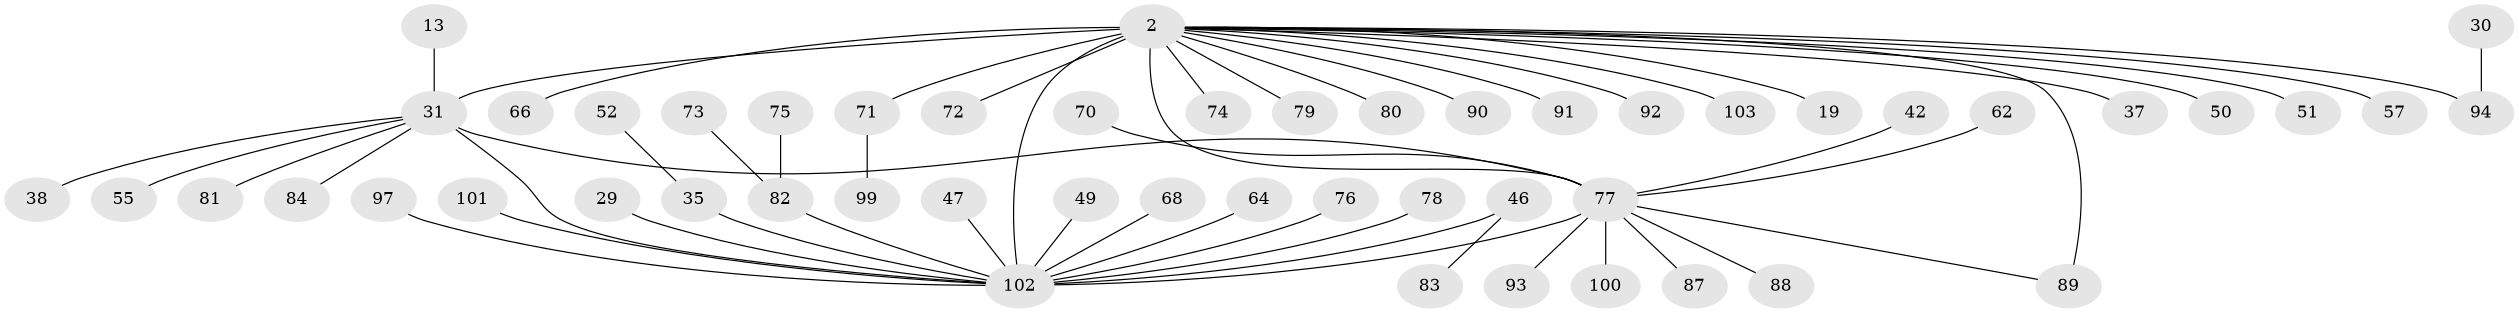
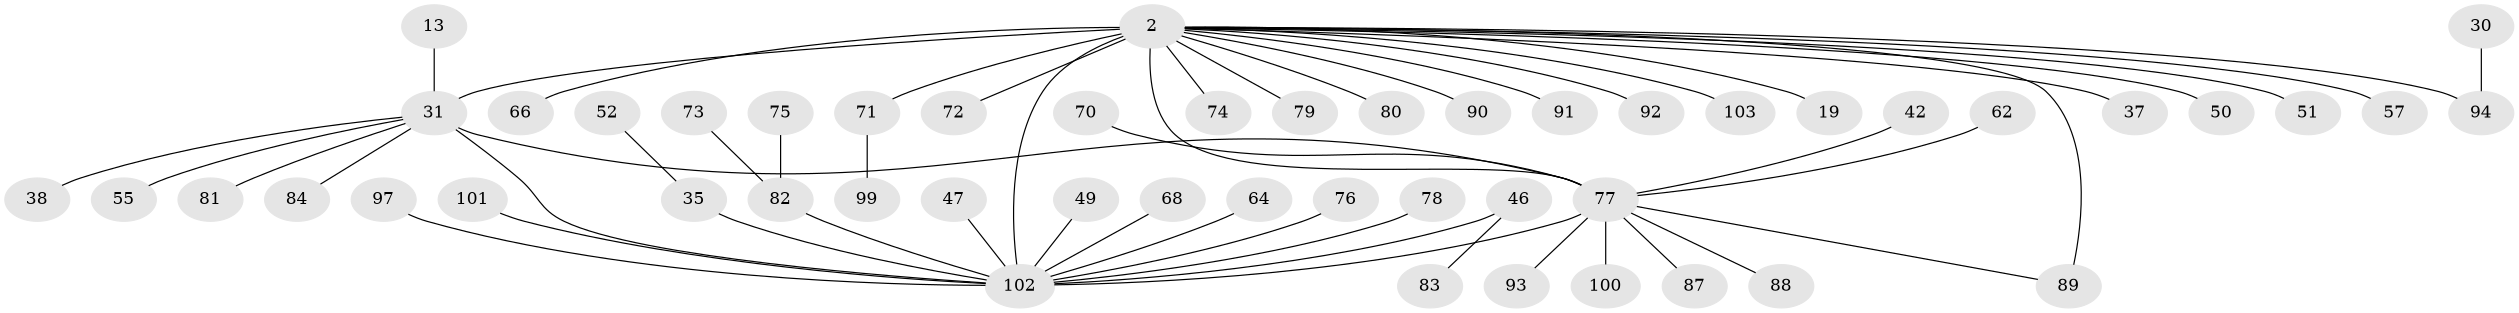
node "29": removed
